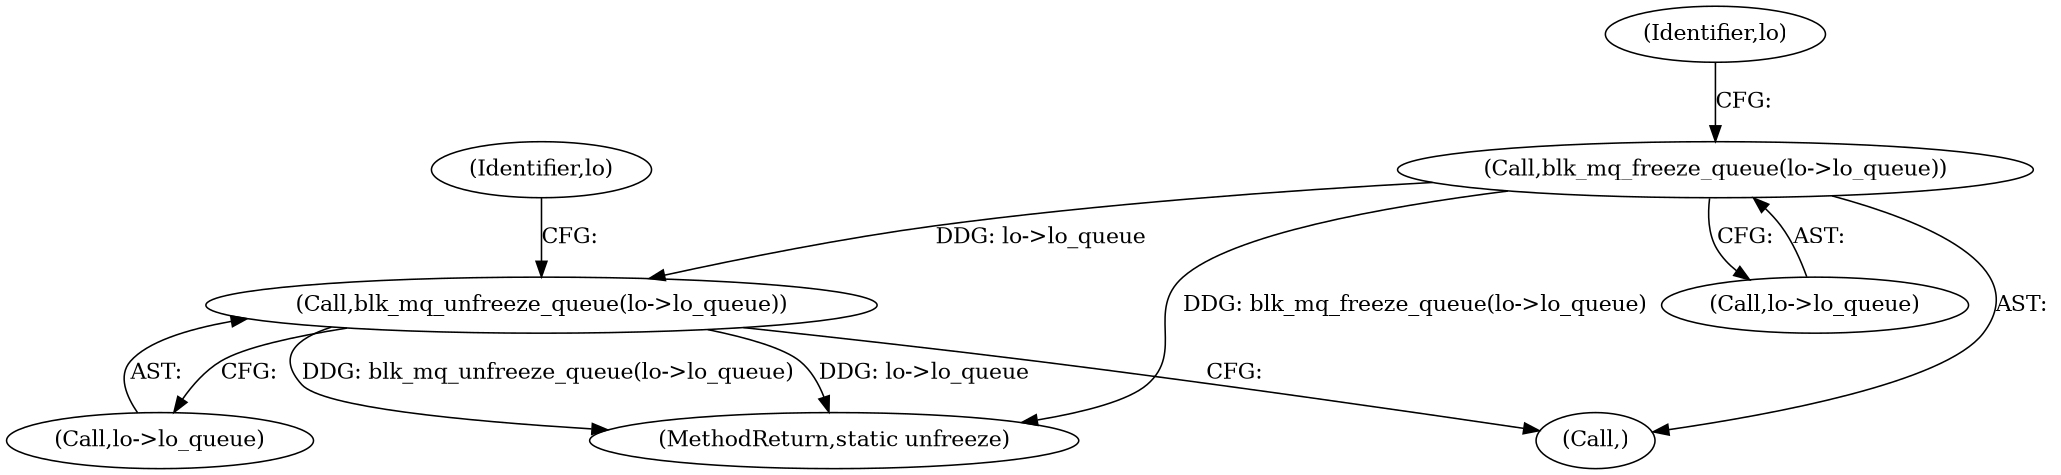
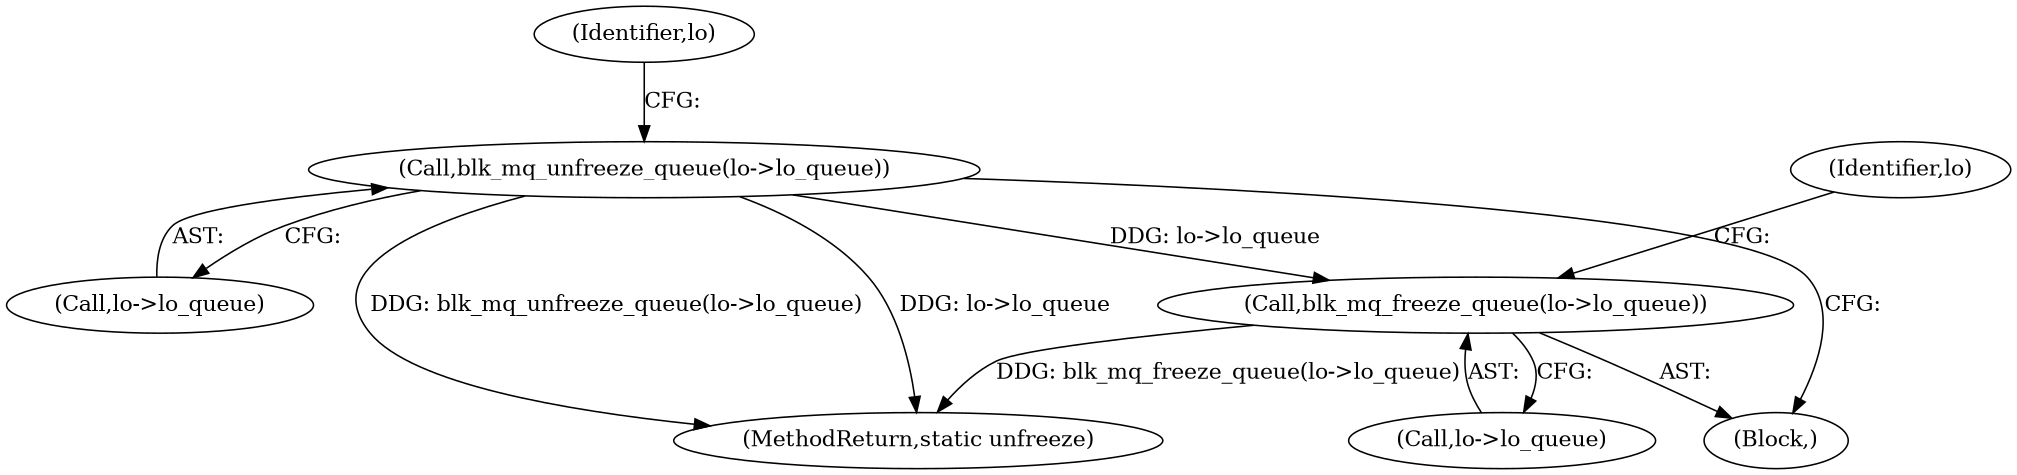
edge "(Call,blk_mq_freeze_queue(lo->lo_queue))" -> "(Call,blk_mq_unfreeze_queue(lo->lo_queue))": reversed
node "(Call,)": label "(Call,)" -> "(Block,)"
